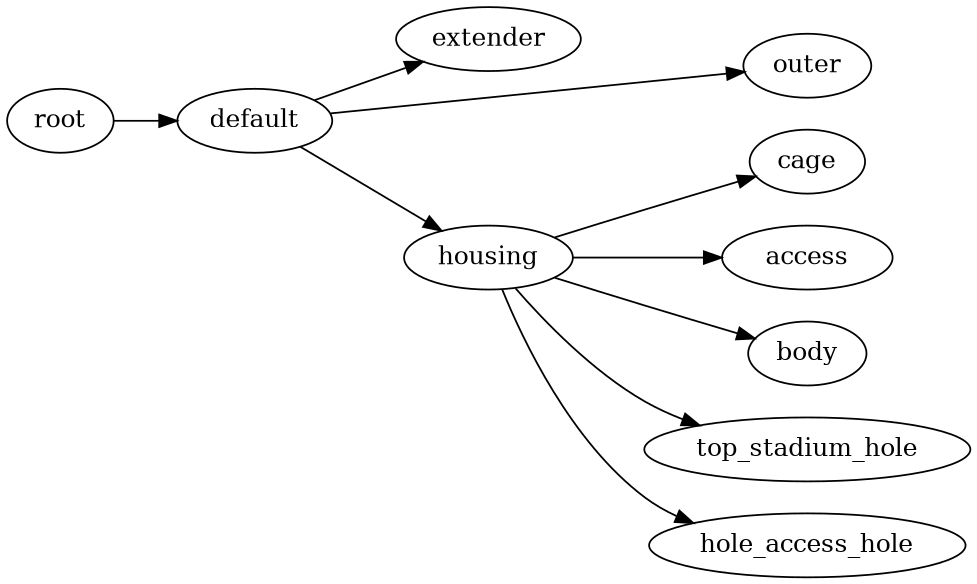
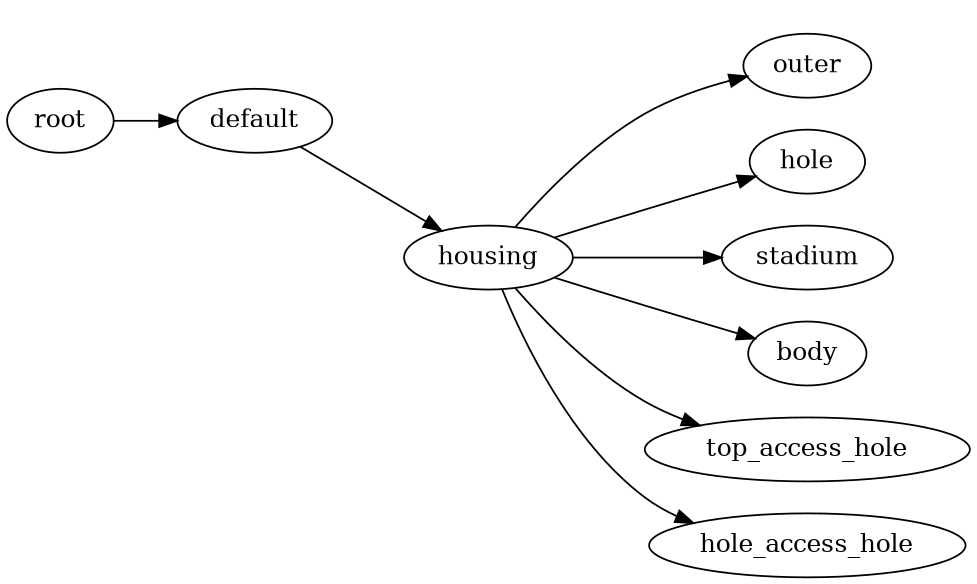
node "extender": removed
edge "default" -> "outer": now "housing" -> "outer"
node "cage": label "cage" -> "hole"
node "access": label "access" -> "stadium"
node "top_stadium_hole": label "top_stadium_hole" -> "top_access_hole"
